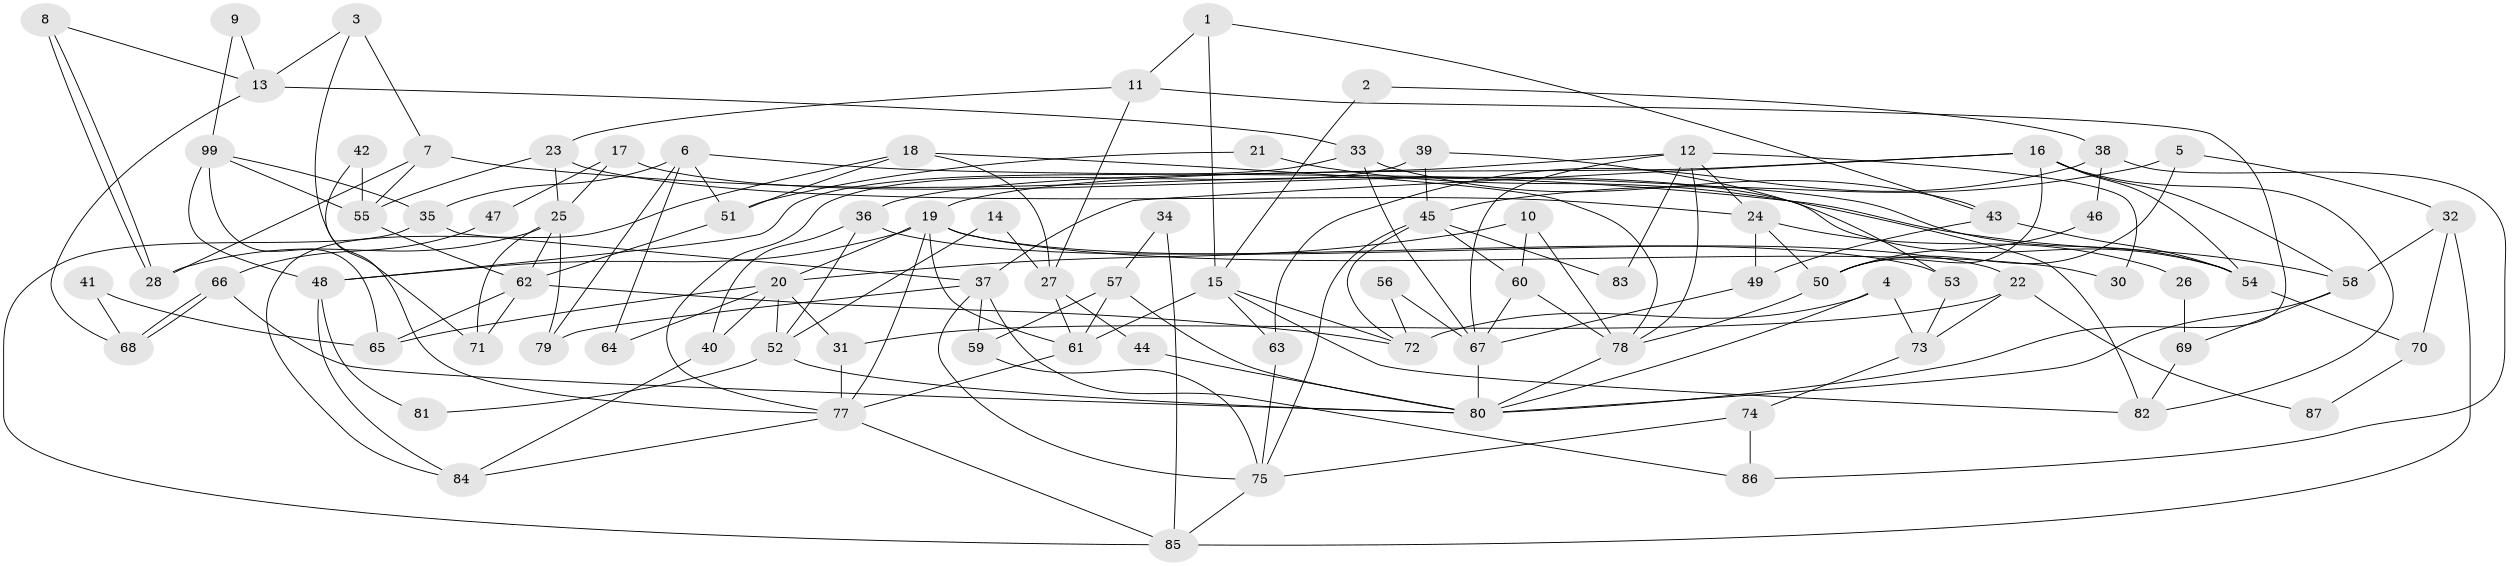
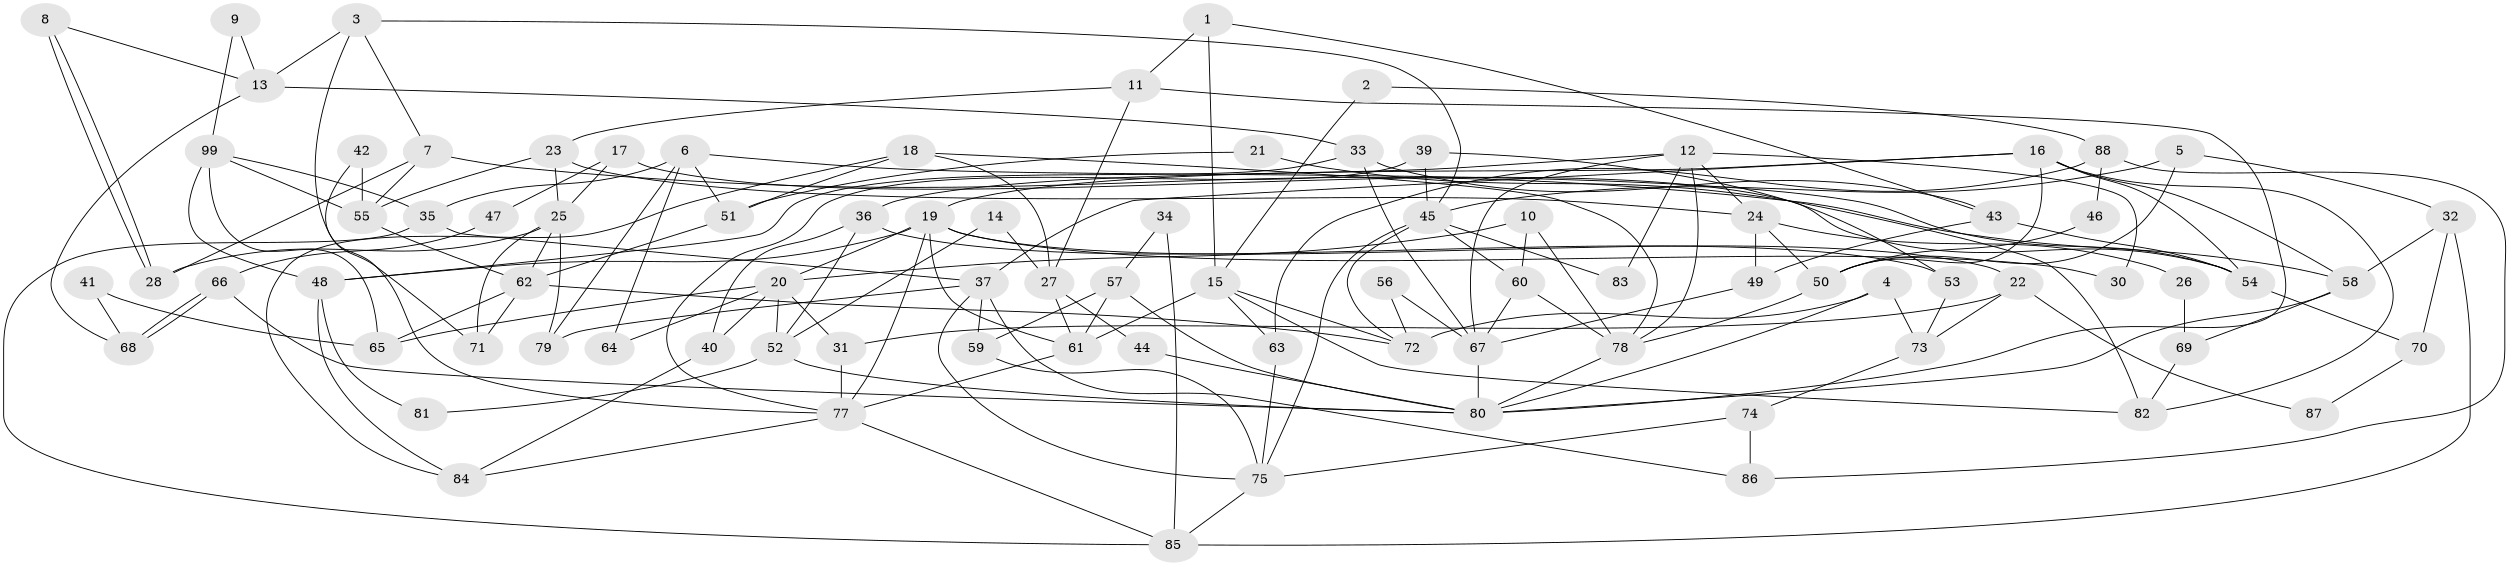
edge "3" -- "45": added
node "38": label "38" -> "88"
